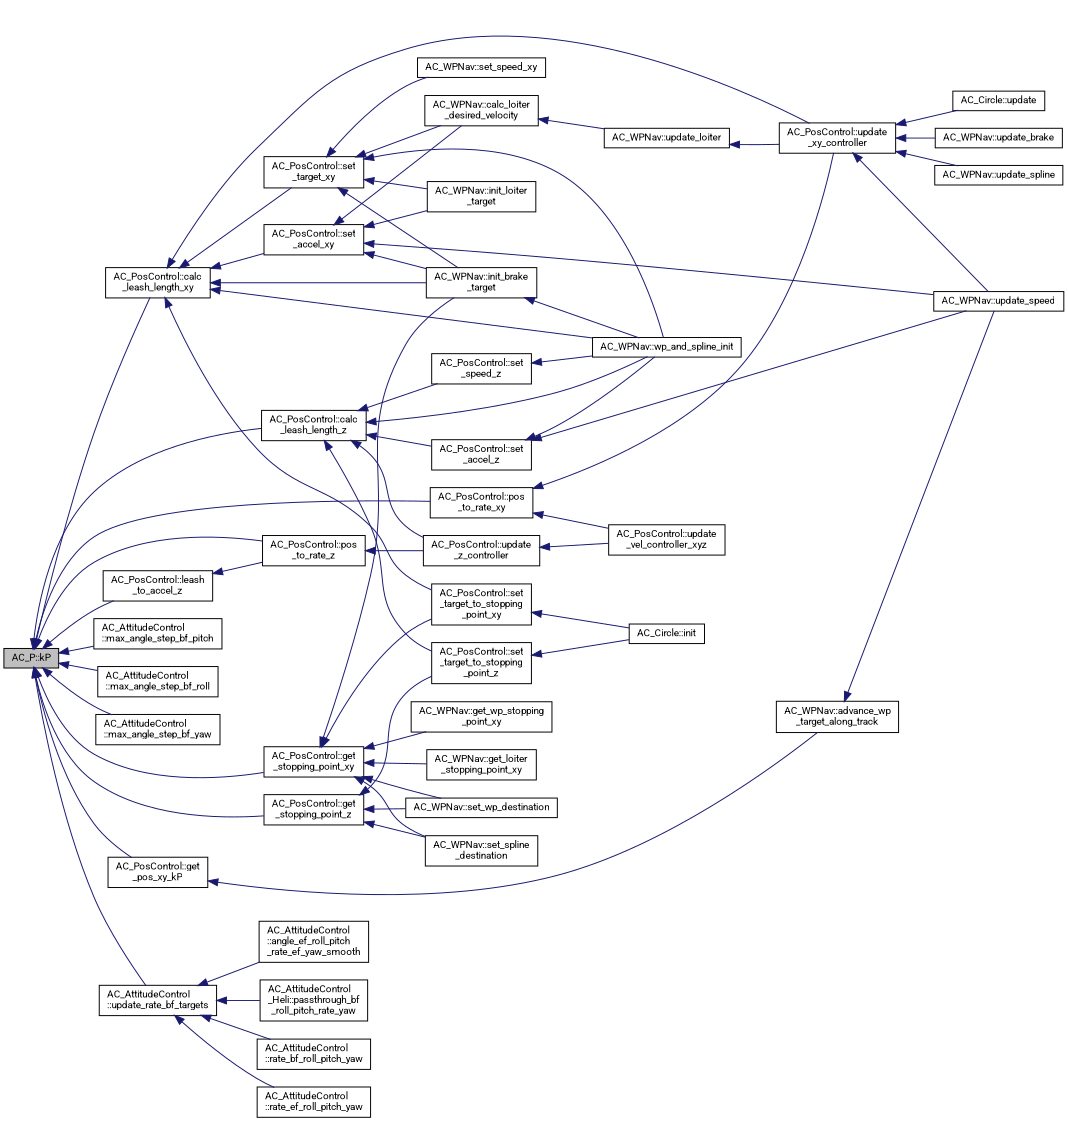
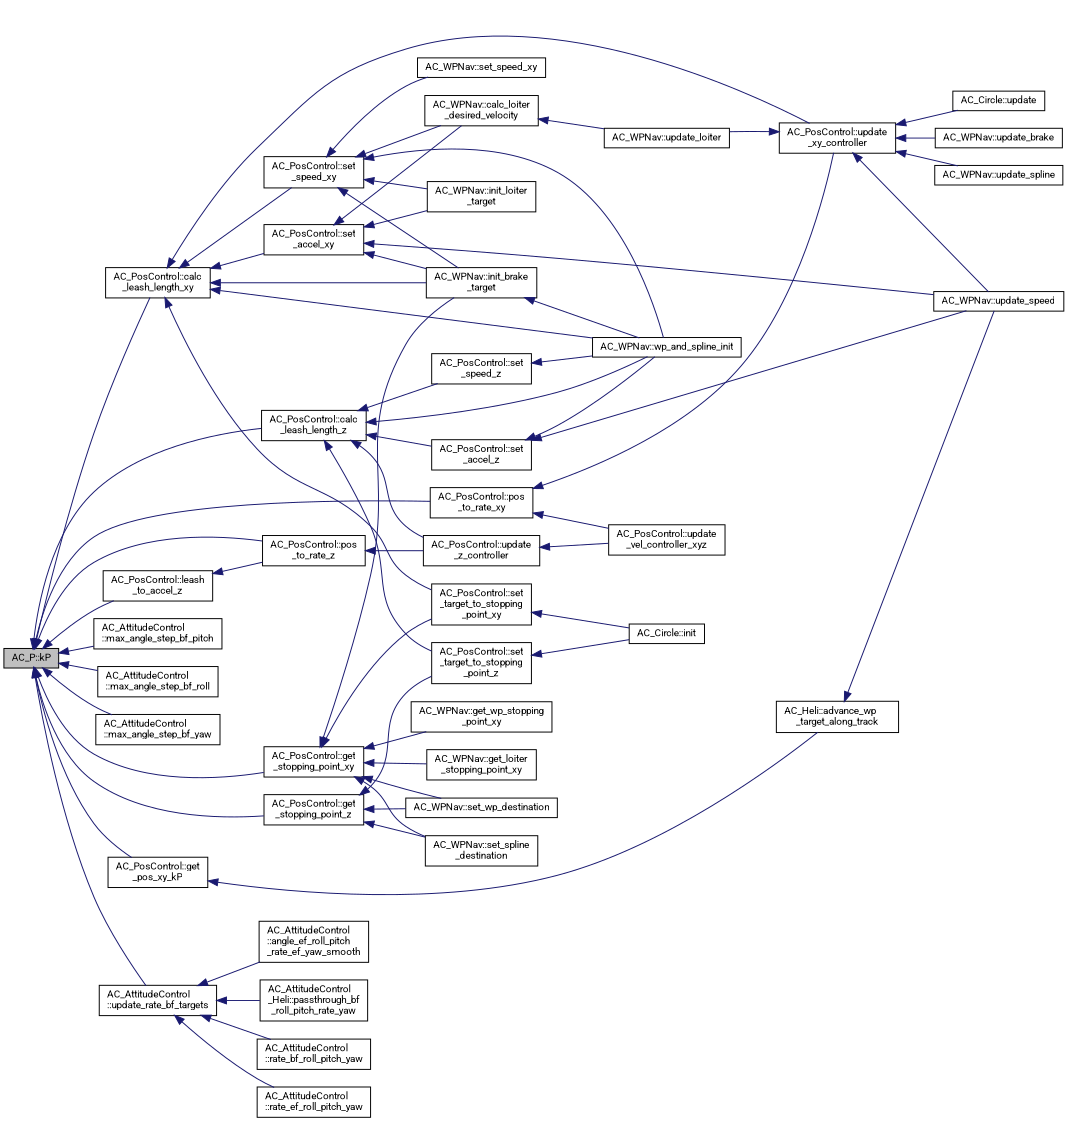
edge "AC_PosControl::update _xy_controller" -> "AC_WPNav::update_loiter": reversed
node "AC_PosControl::set _target_xy": label "AC_PosControl::set _target_xy" -> "AC_PosControl::set _speed_xy"
node "AC_WPNav::advance_wp _target_along_track": label "AC_WPNav::advance_wp _target_along_track" -> "AC_Heli::advance_wp _target_along_track"
